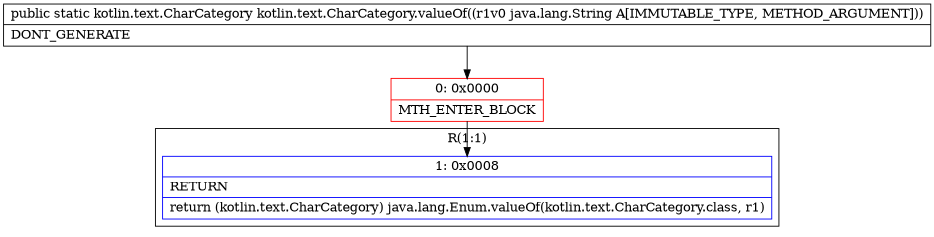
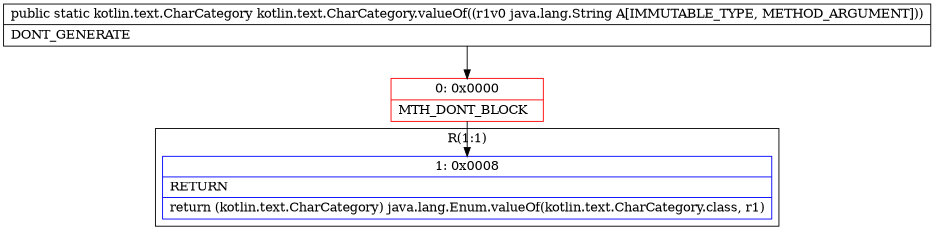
node "0: 0x0000": text "MTH_ENTER_BLOCK" -> "MTH_DONT_BLOCK"
